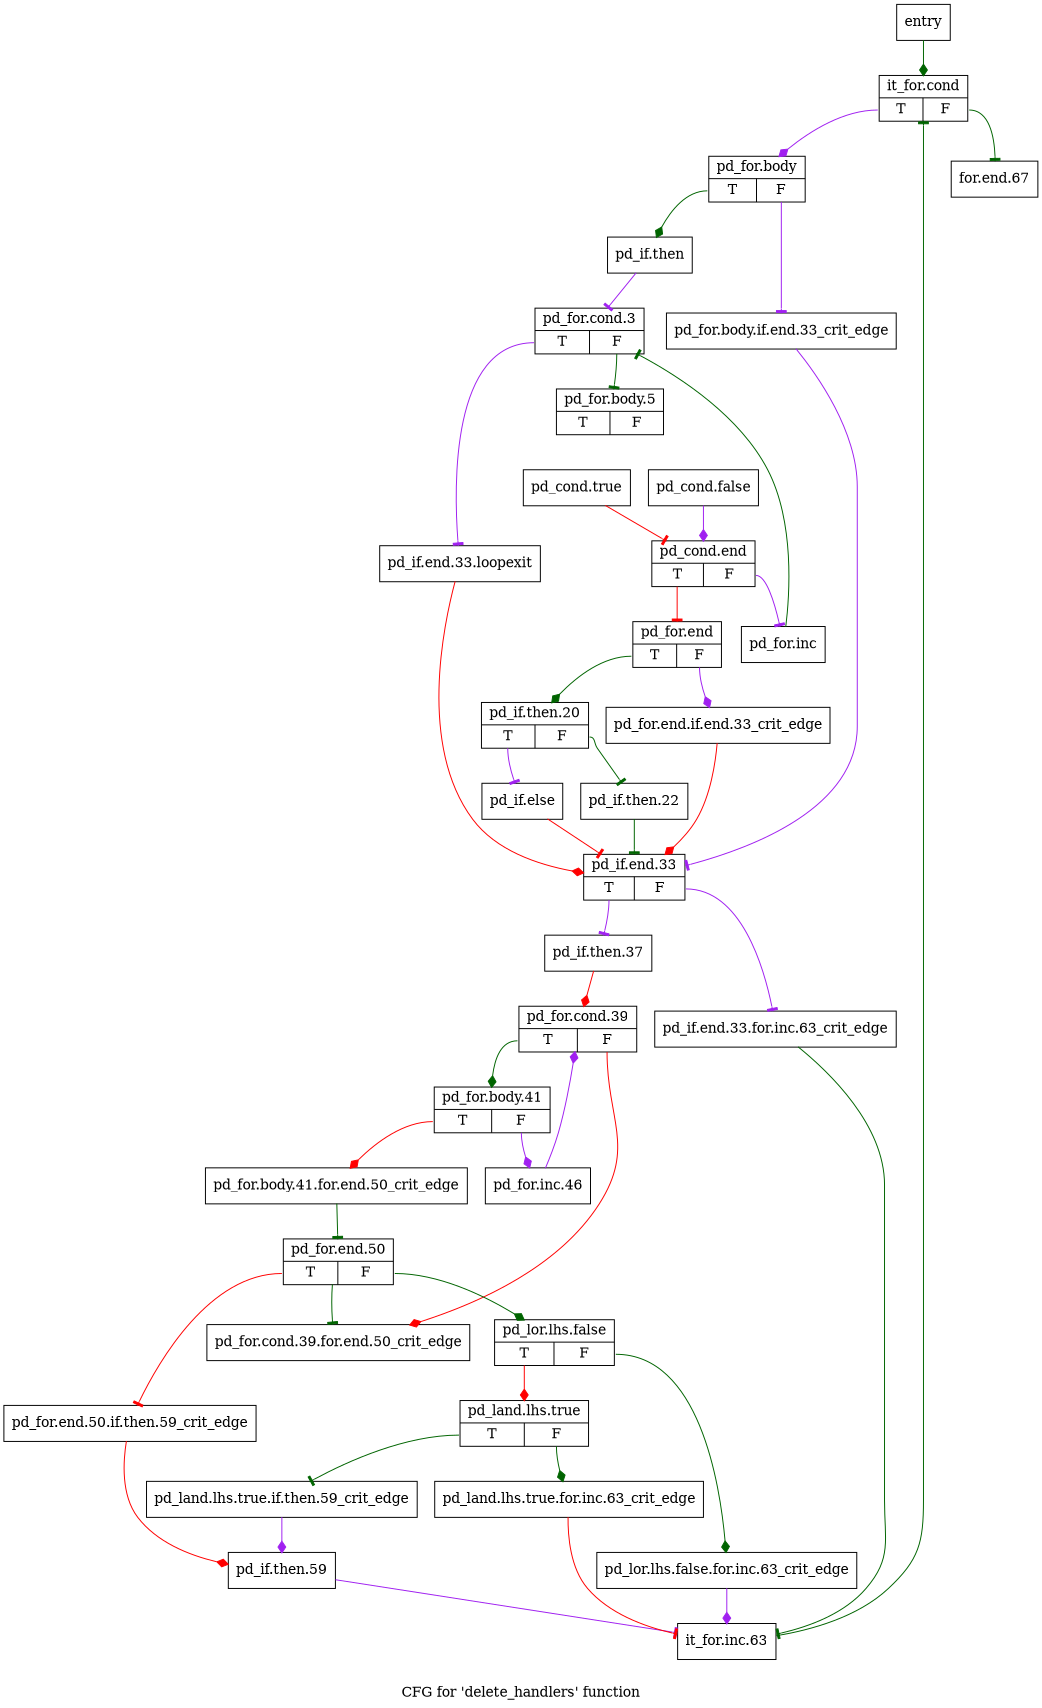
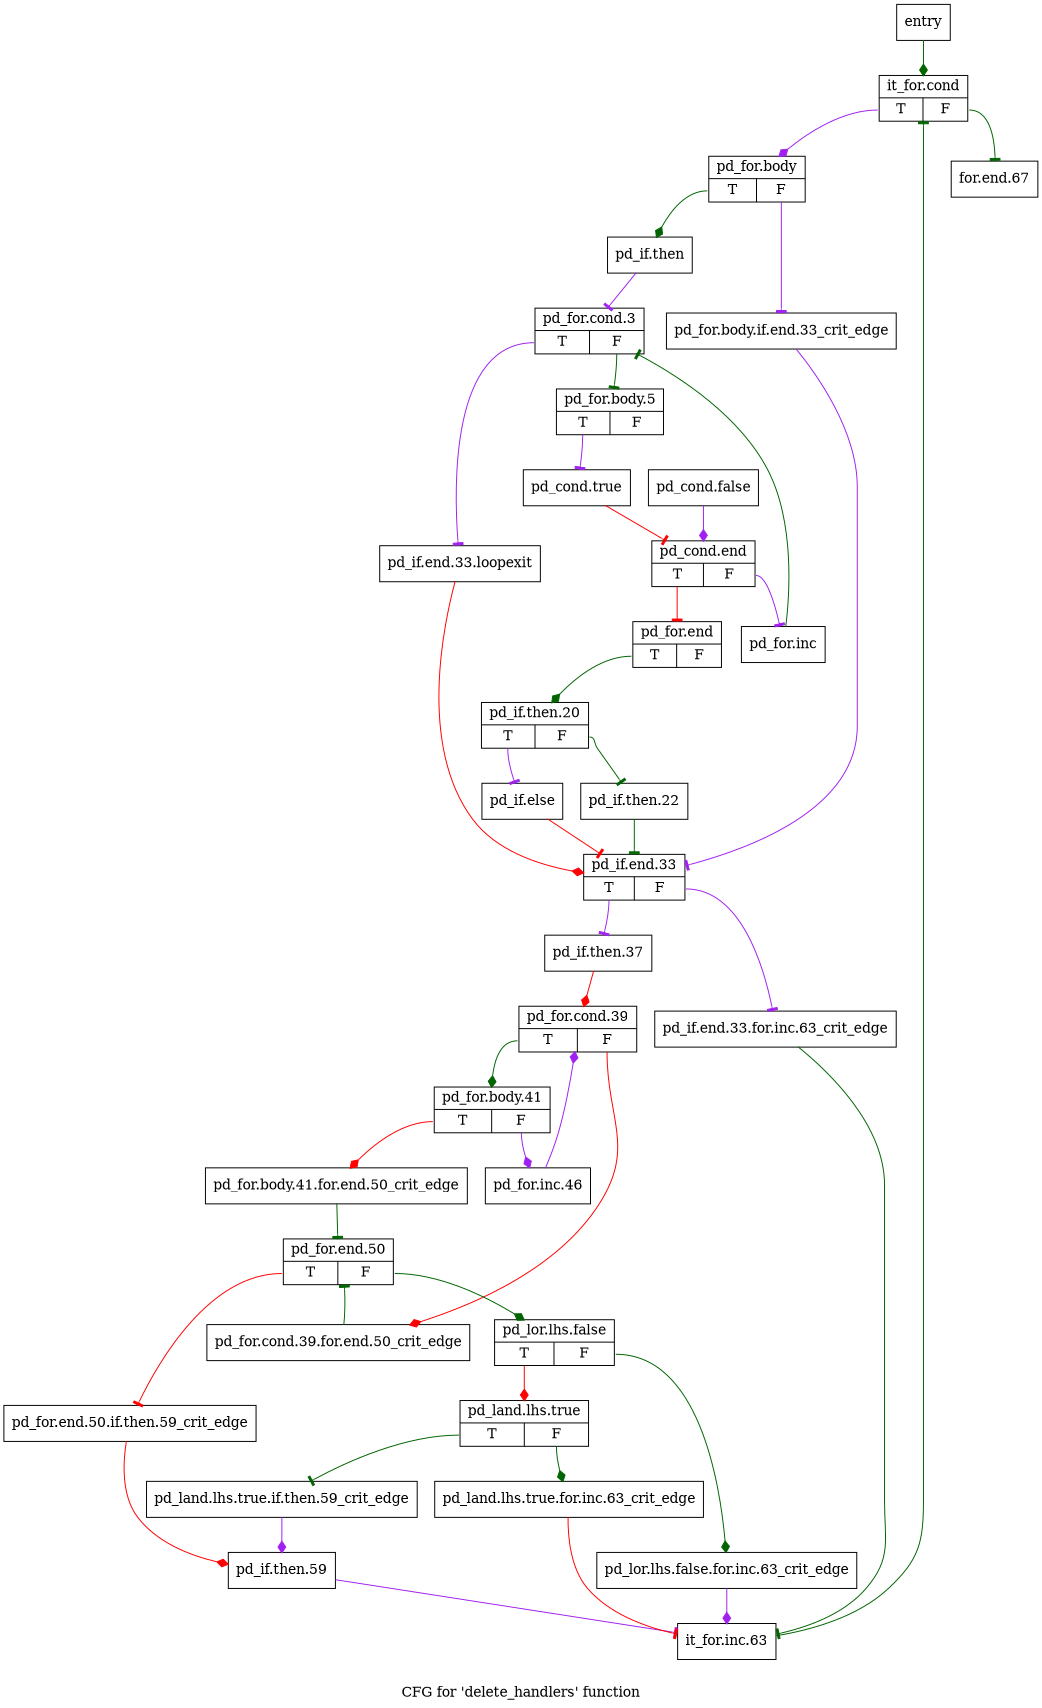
edge "pd_for.body.5" -> "pd_cond.true": added
node "pd_for.end.if.end.33_crit_edge": removed
edge "pd_for.end.50" -> "pd_for.cond.39.for.end.50_crit_edge": reversed
